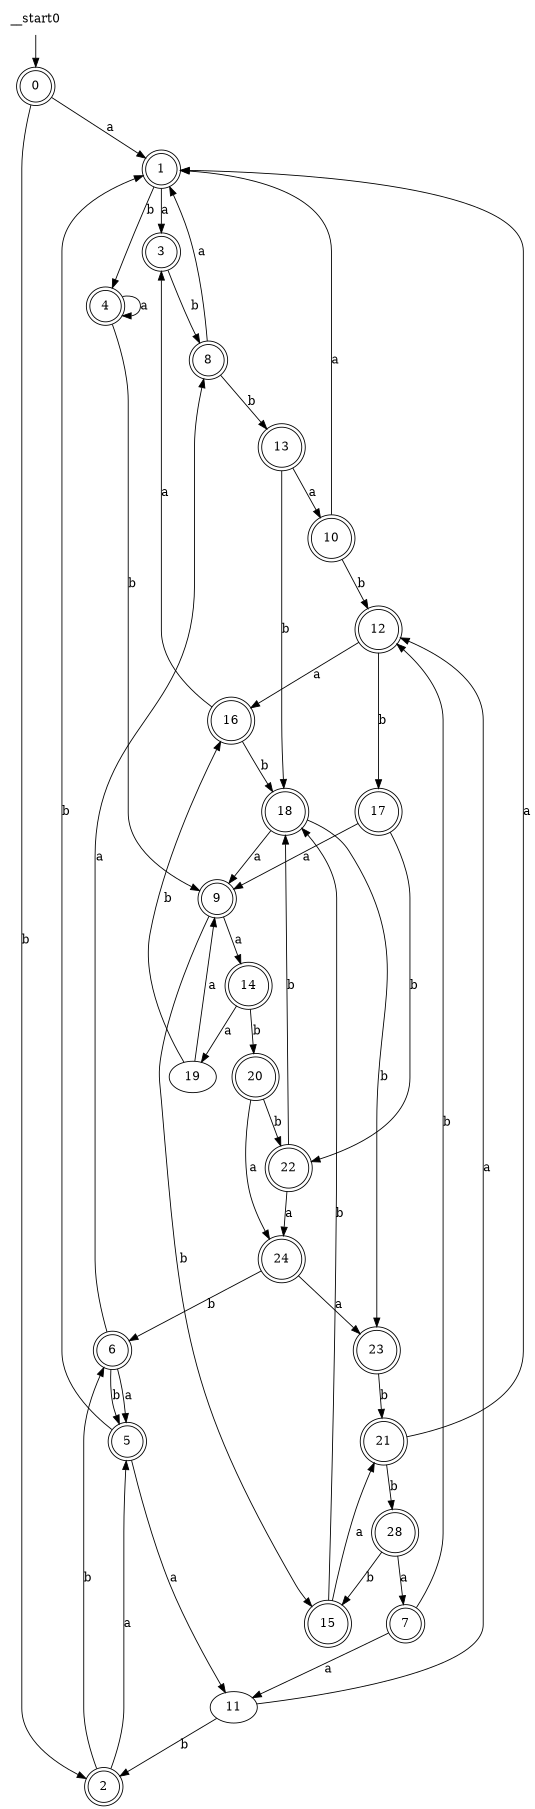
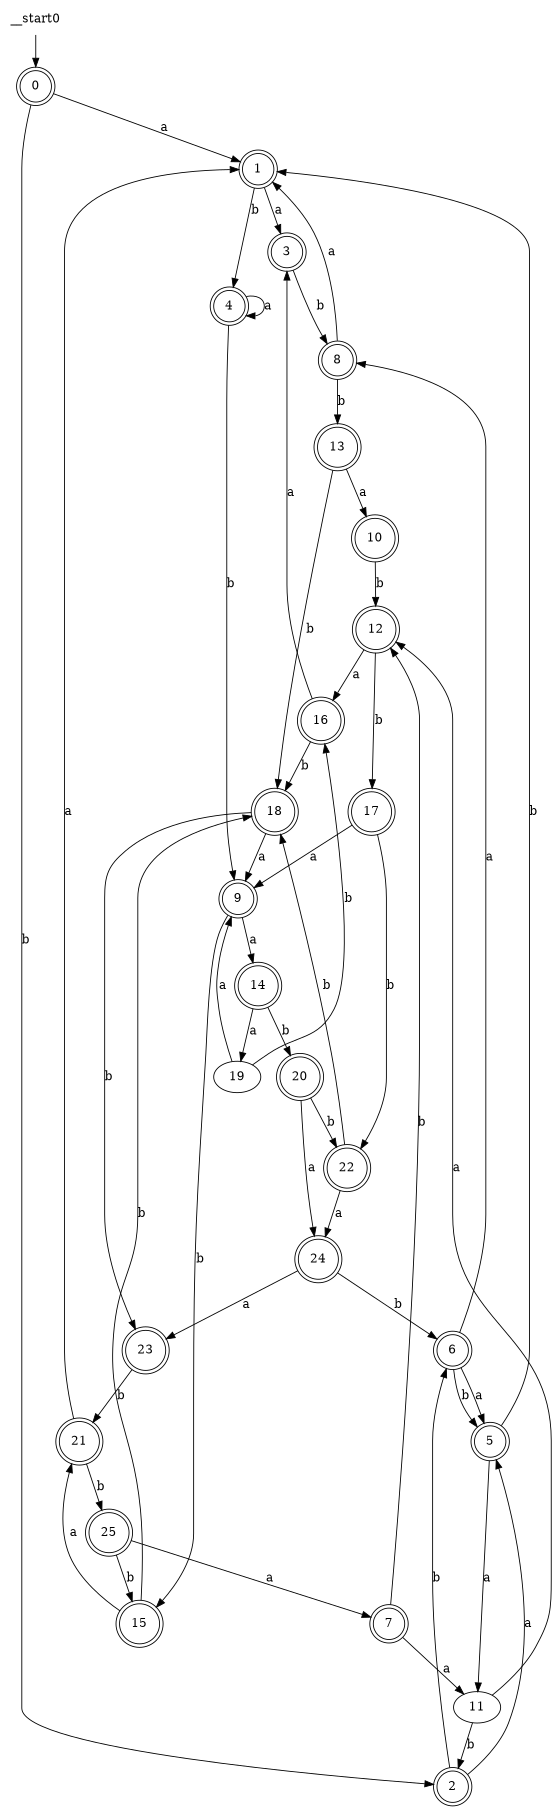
edge "10" -> "1": removed, label "a"
node "28": label "28" -> "25"
